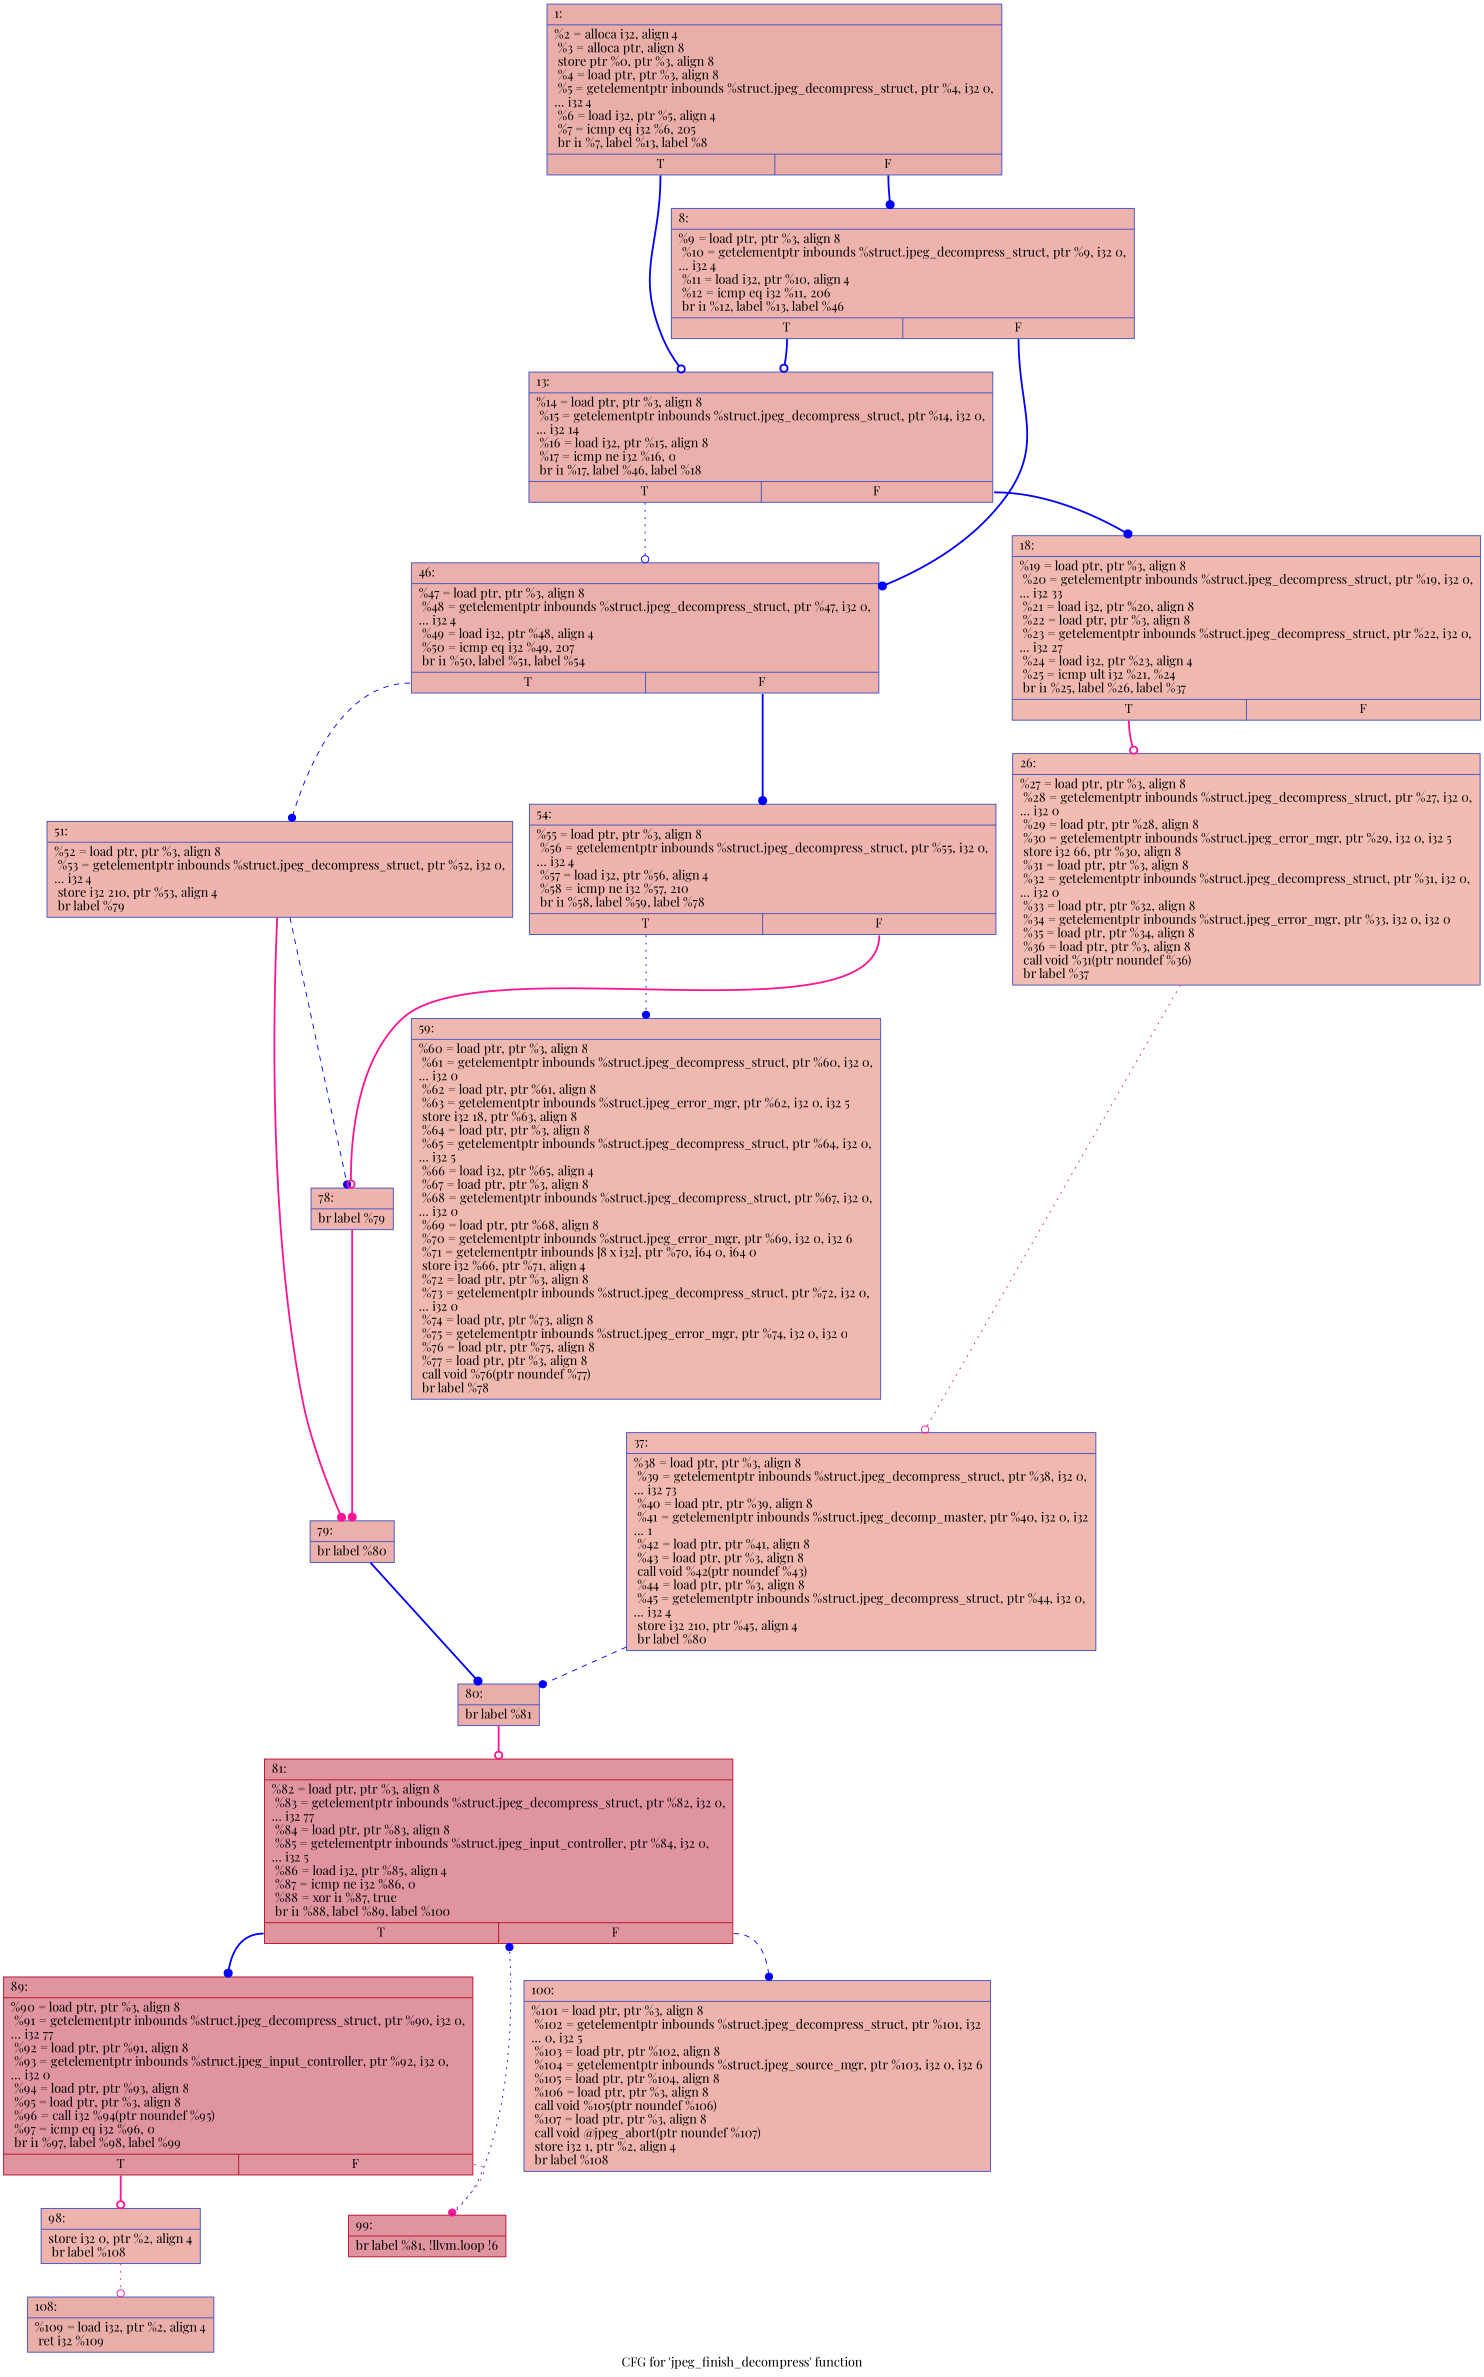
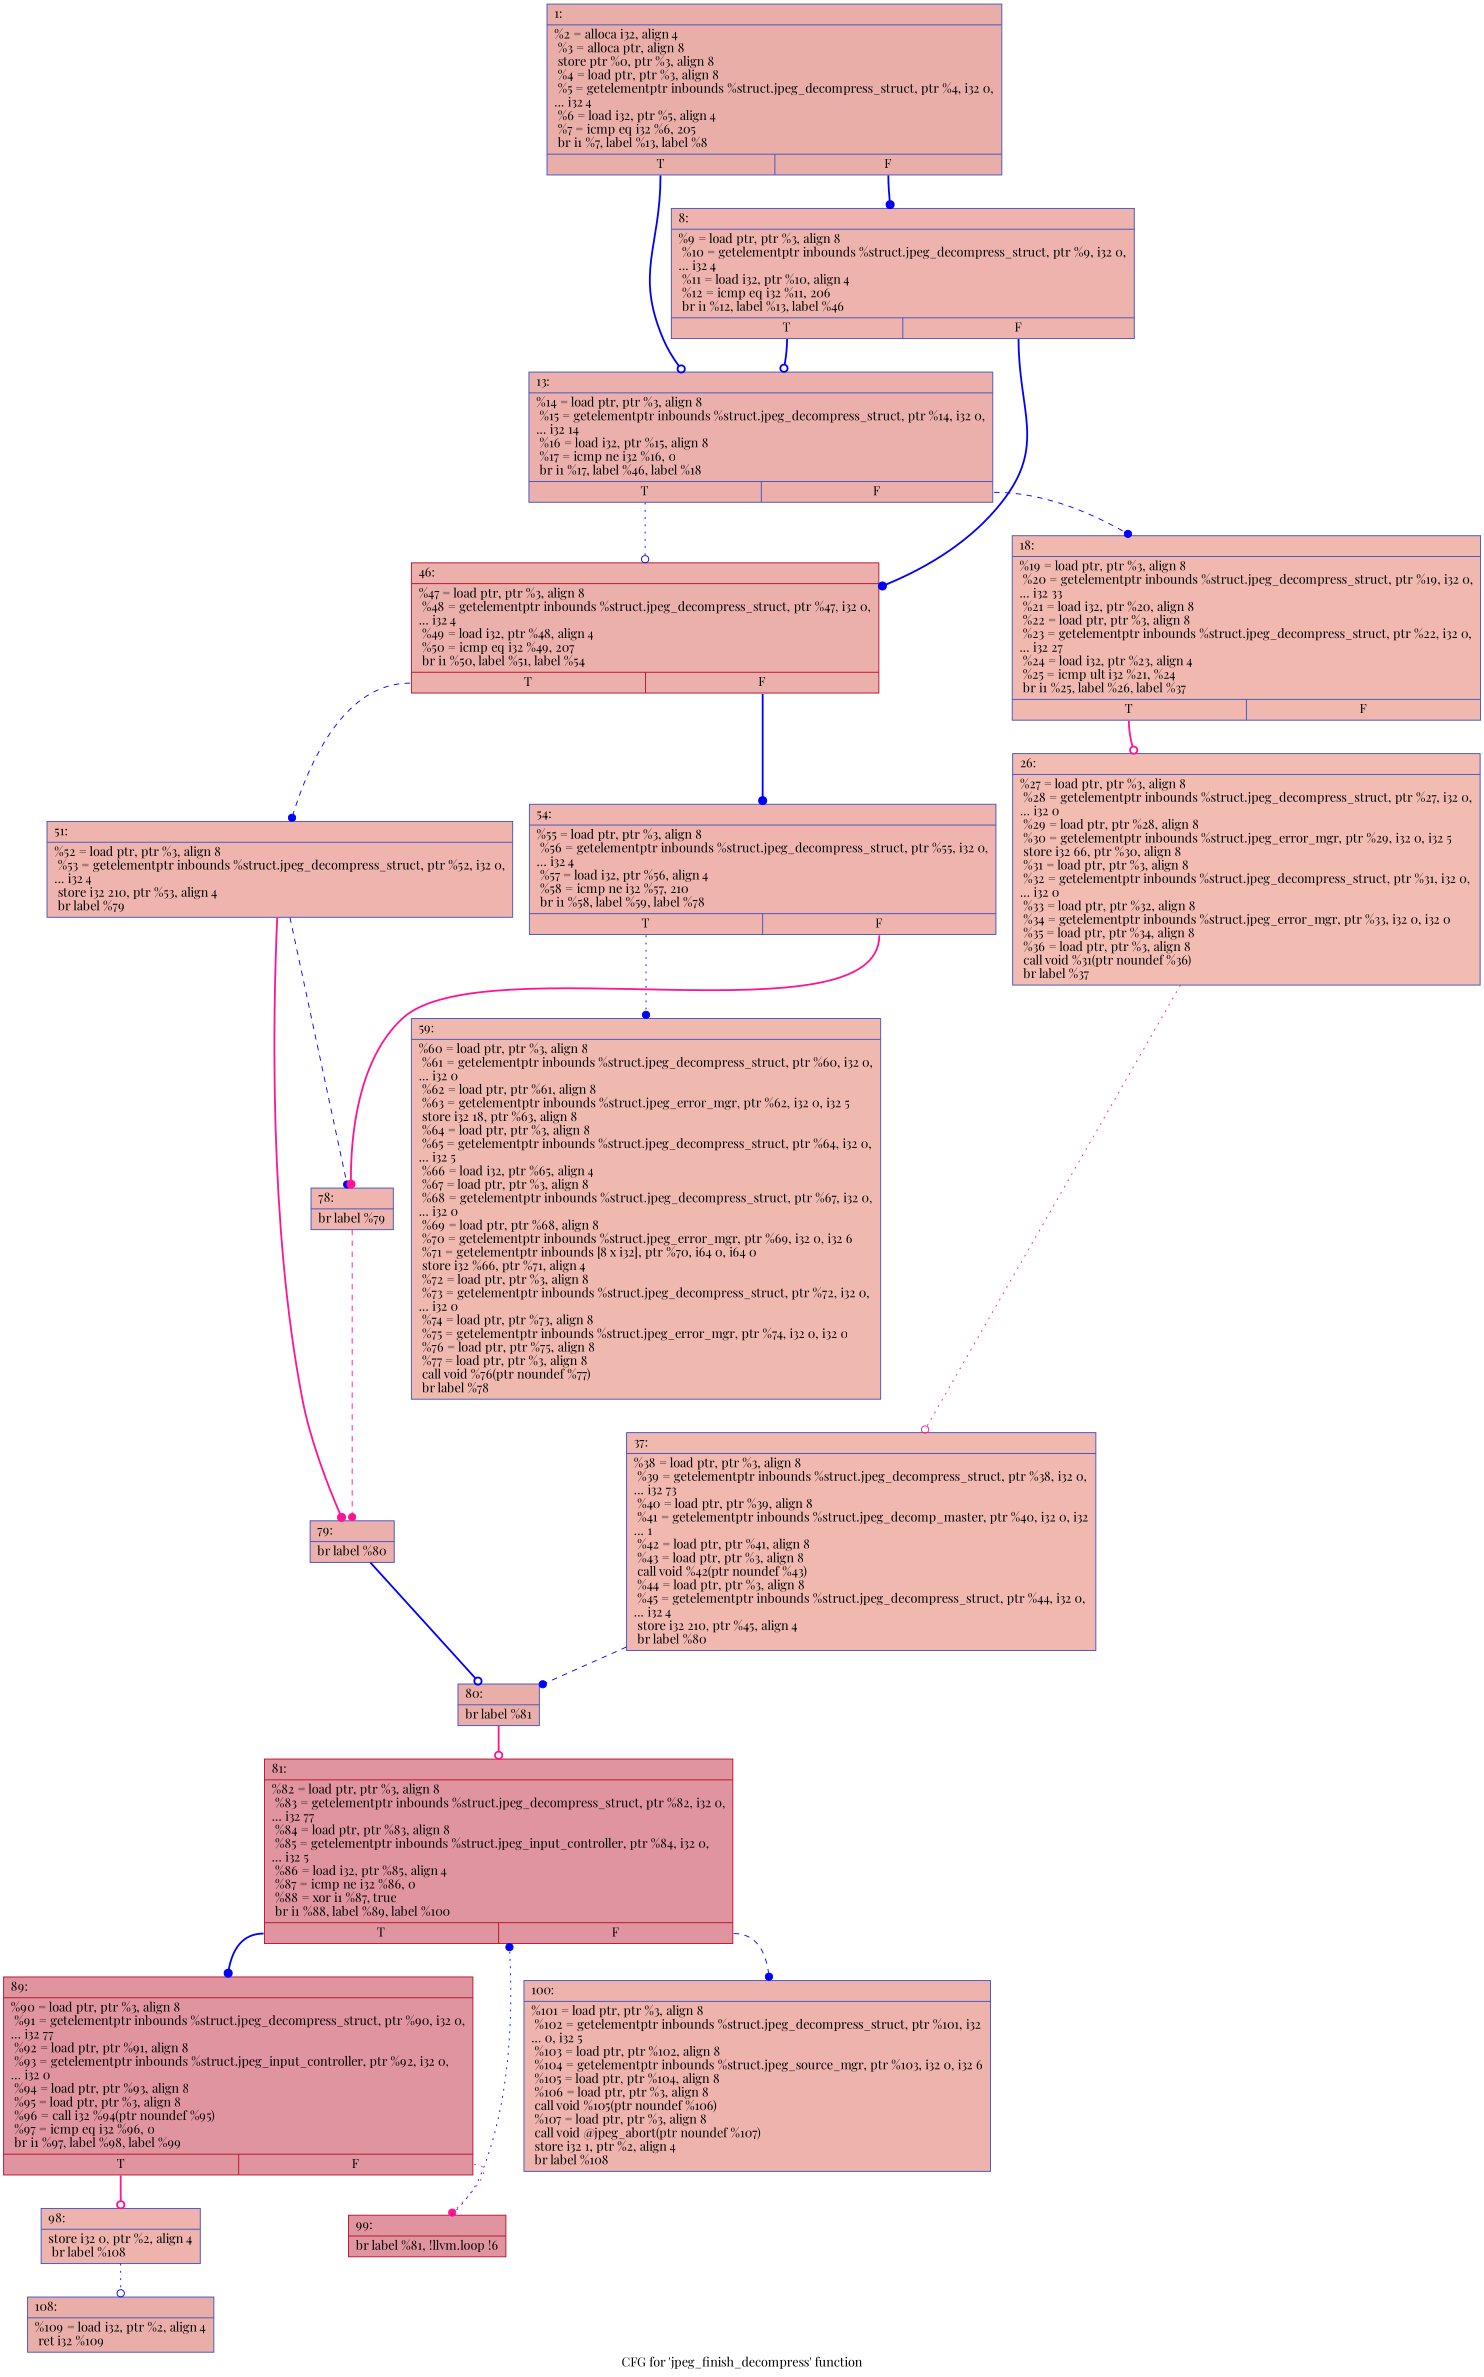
edge "13:" -> "18:": style bold -> dashed
node "46:": color #3d50c3ff -> #b70d28ff
edge "54:" -> "78:": arrowhead odot -> dot
edge "78:" -> "79:": style bold -> dashed
edge "79:" -> "80:": arrowhead dot -> odot
edge "98:" -> "108:": color deeppink -> blue
